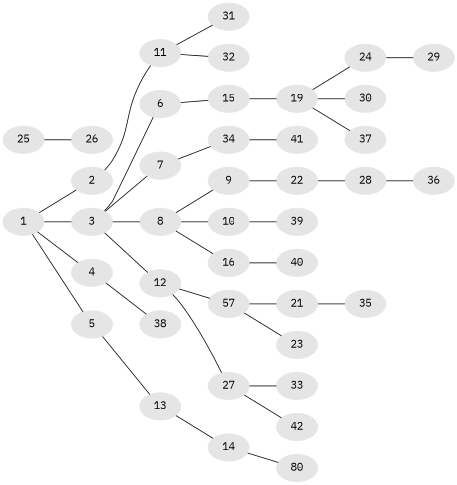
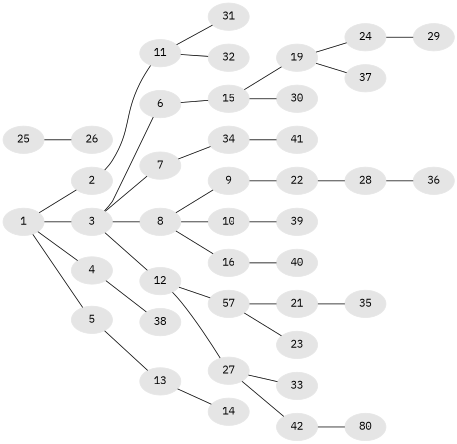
edge "19" -- "30": now "15" -- "30"
edge "14" -- "80": now "42" -- "80"
